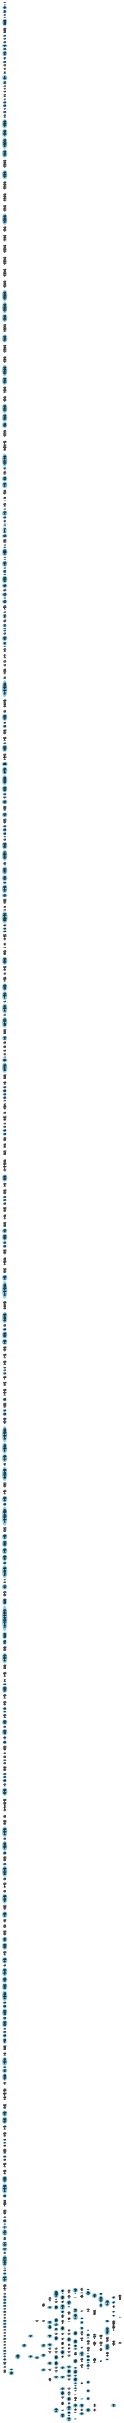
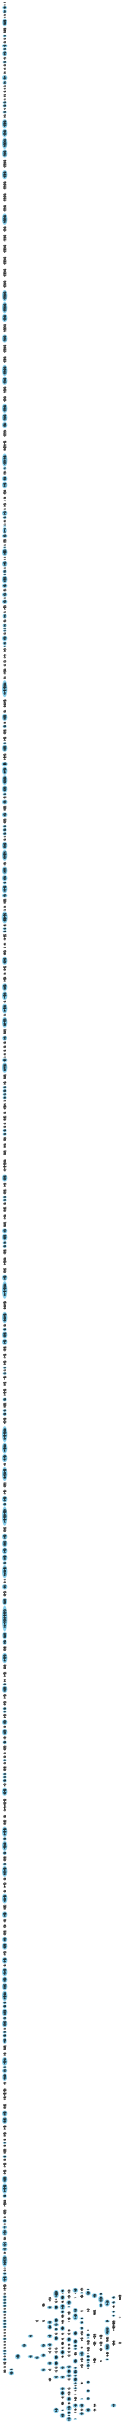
node "# 0xaca JUMPDEST PUSHX Data PUSHX Data JUMP": fillcolor white -> skyblue
